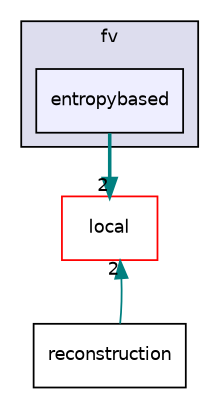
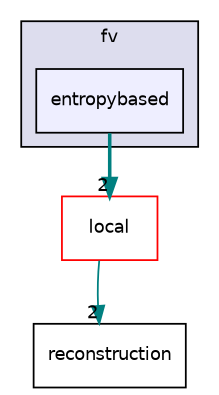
edge "reconstruction" -> "local": reversed
